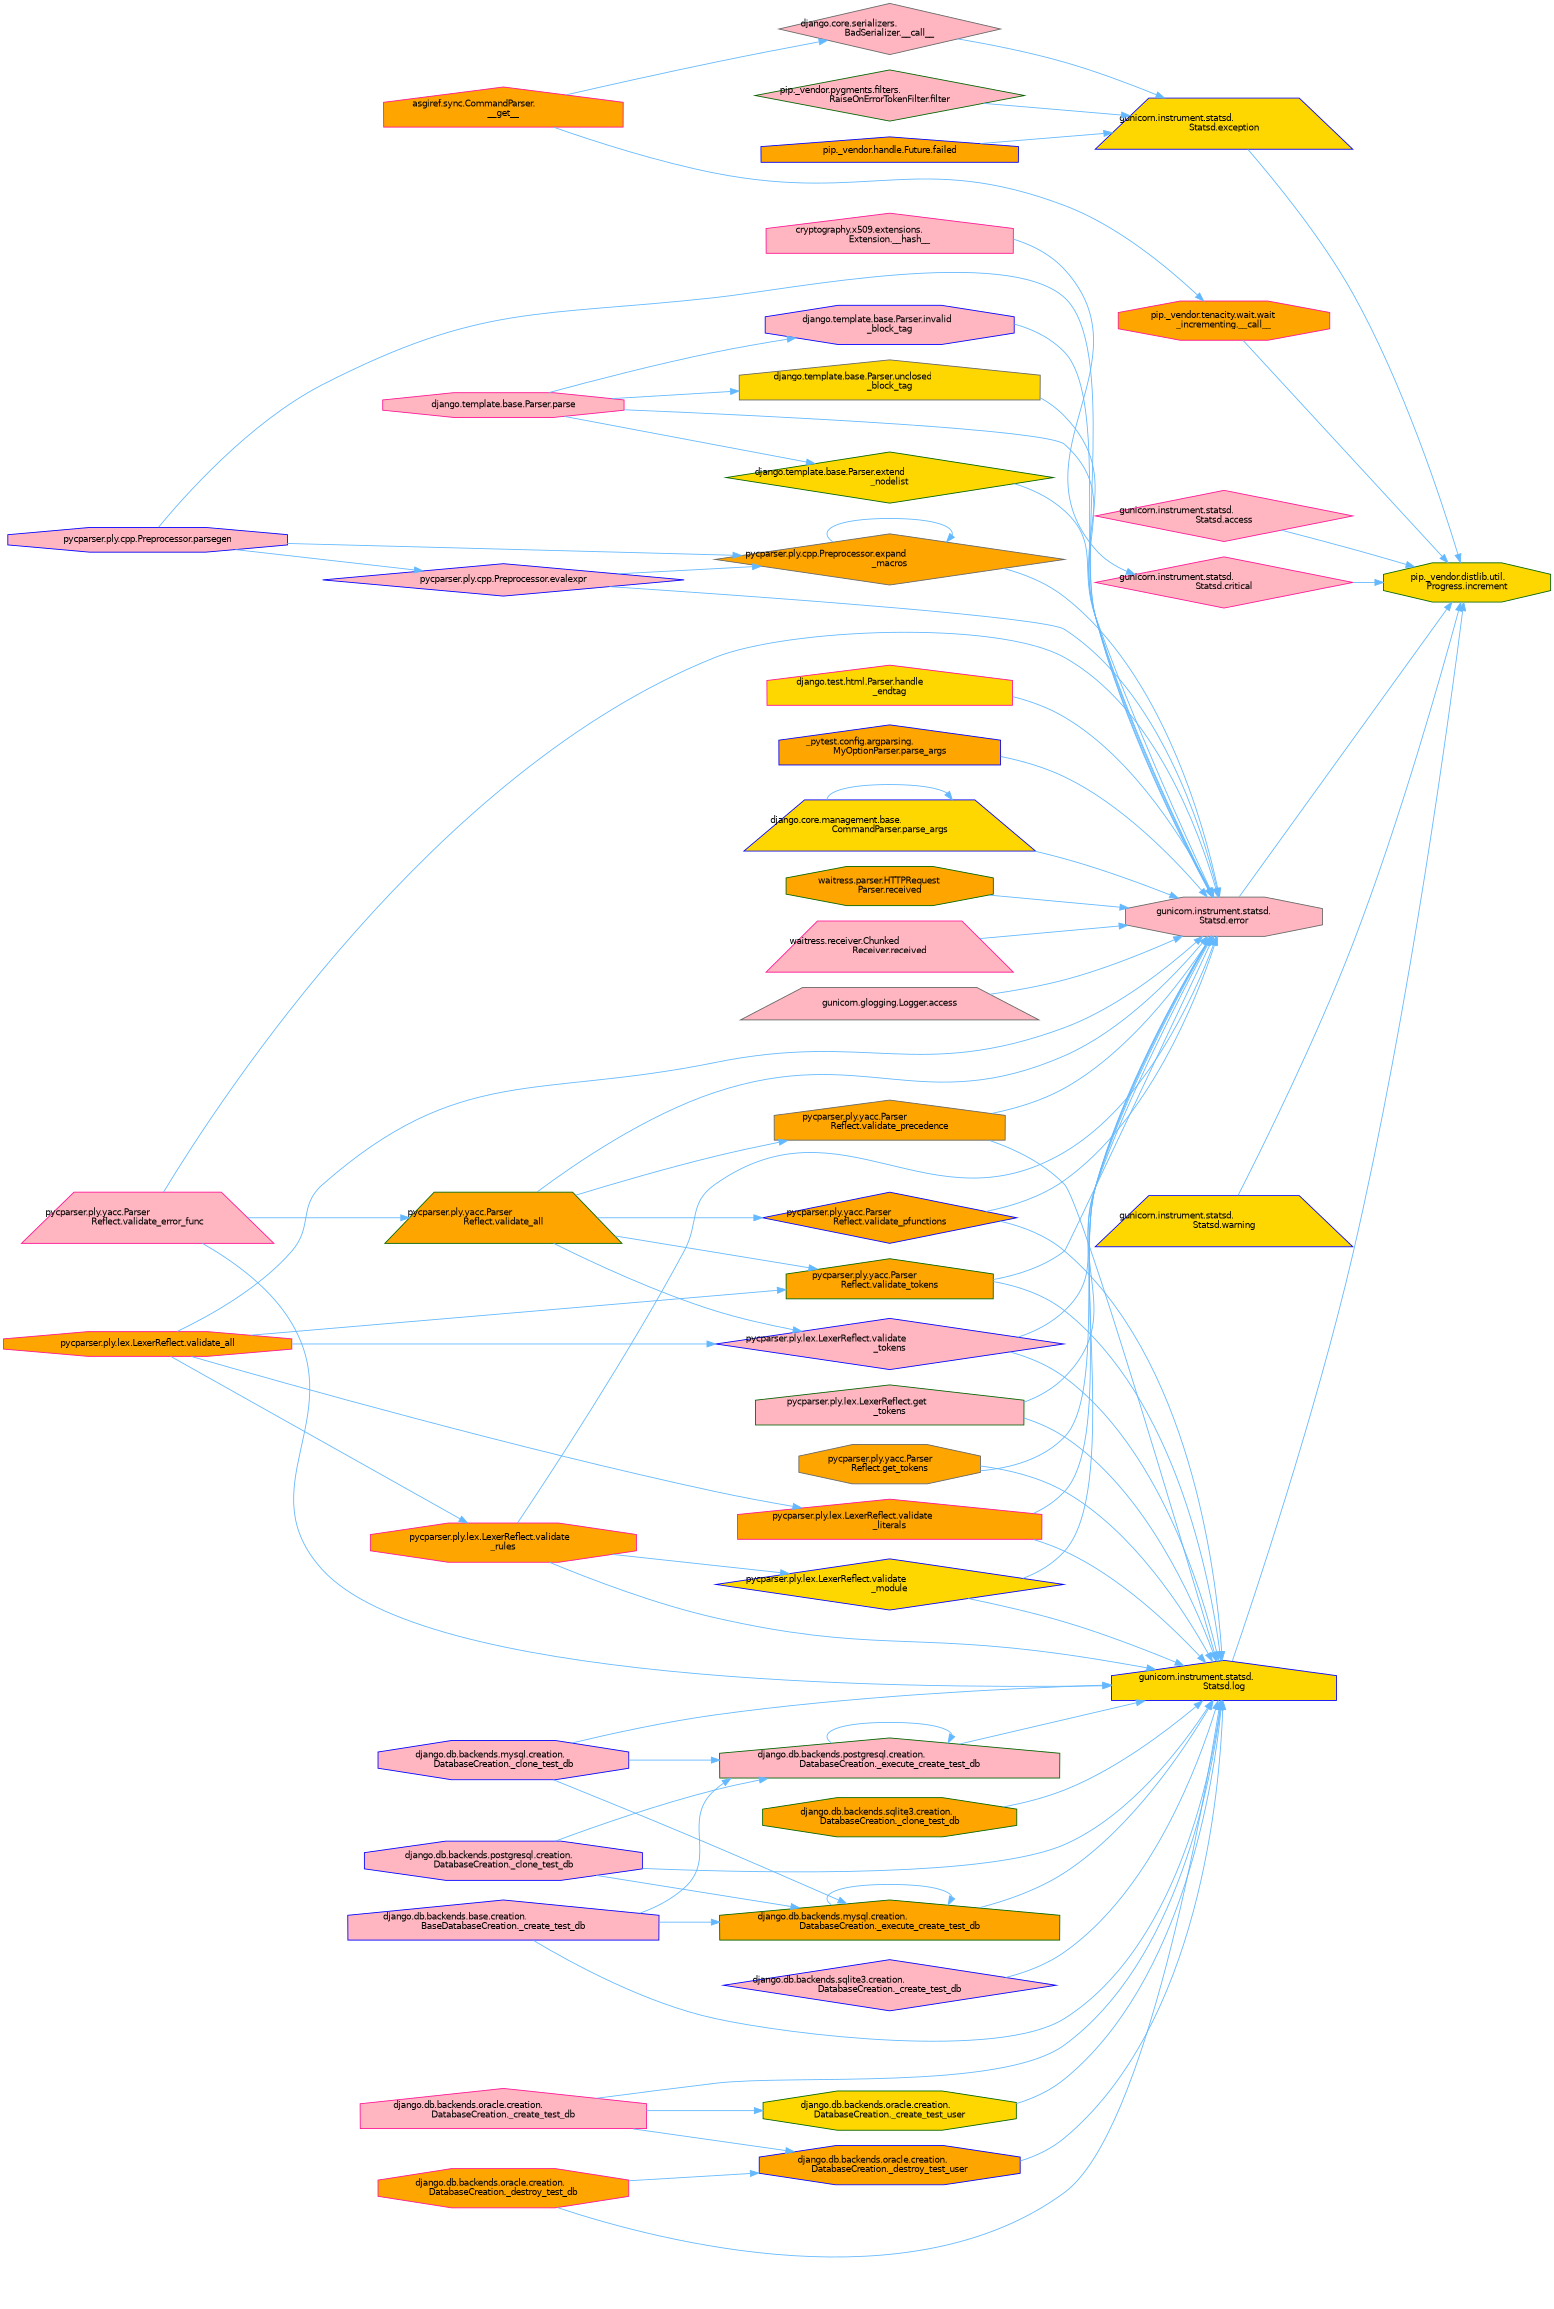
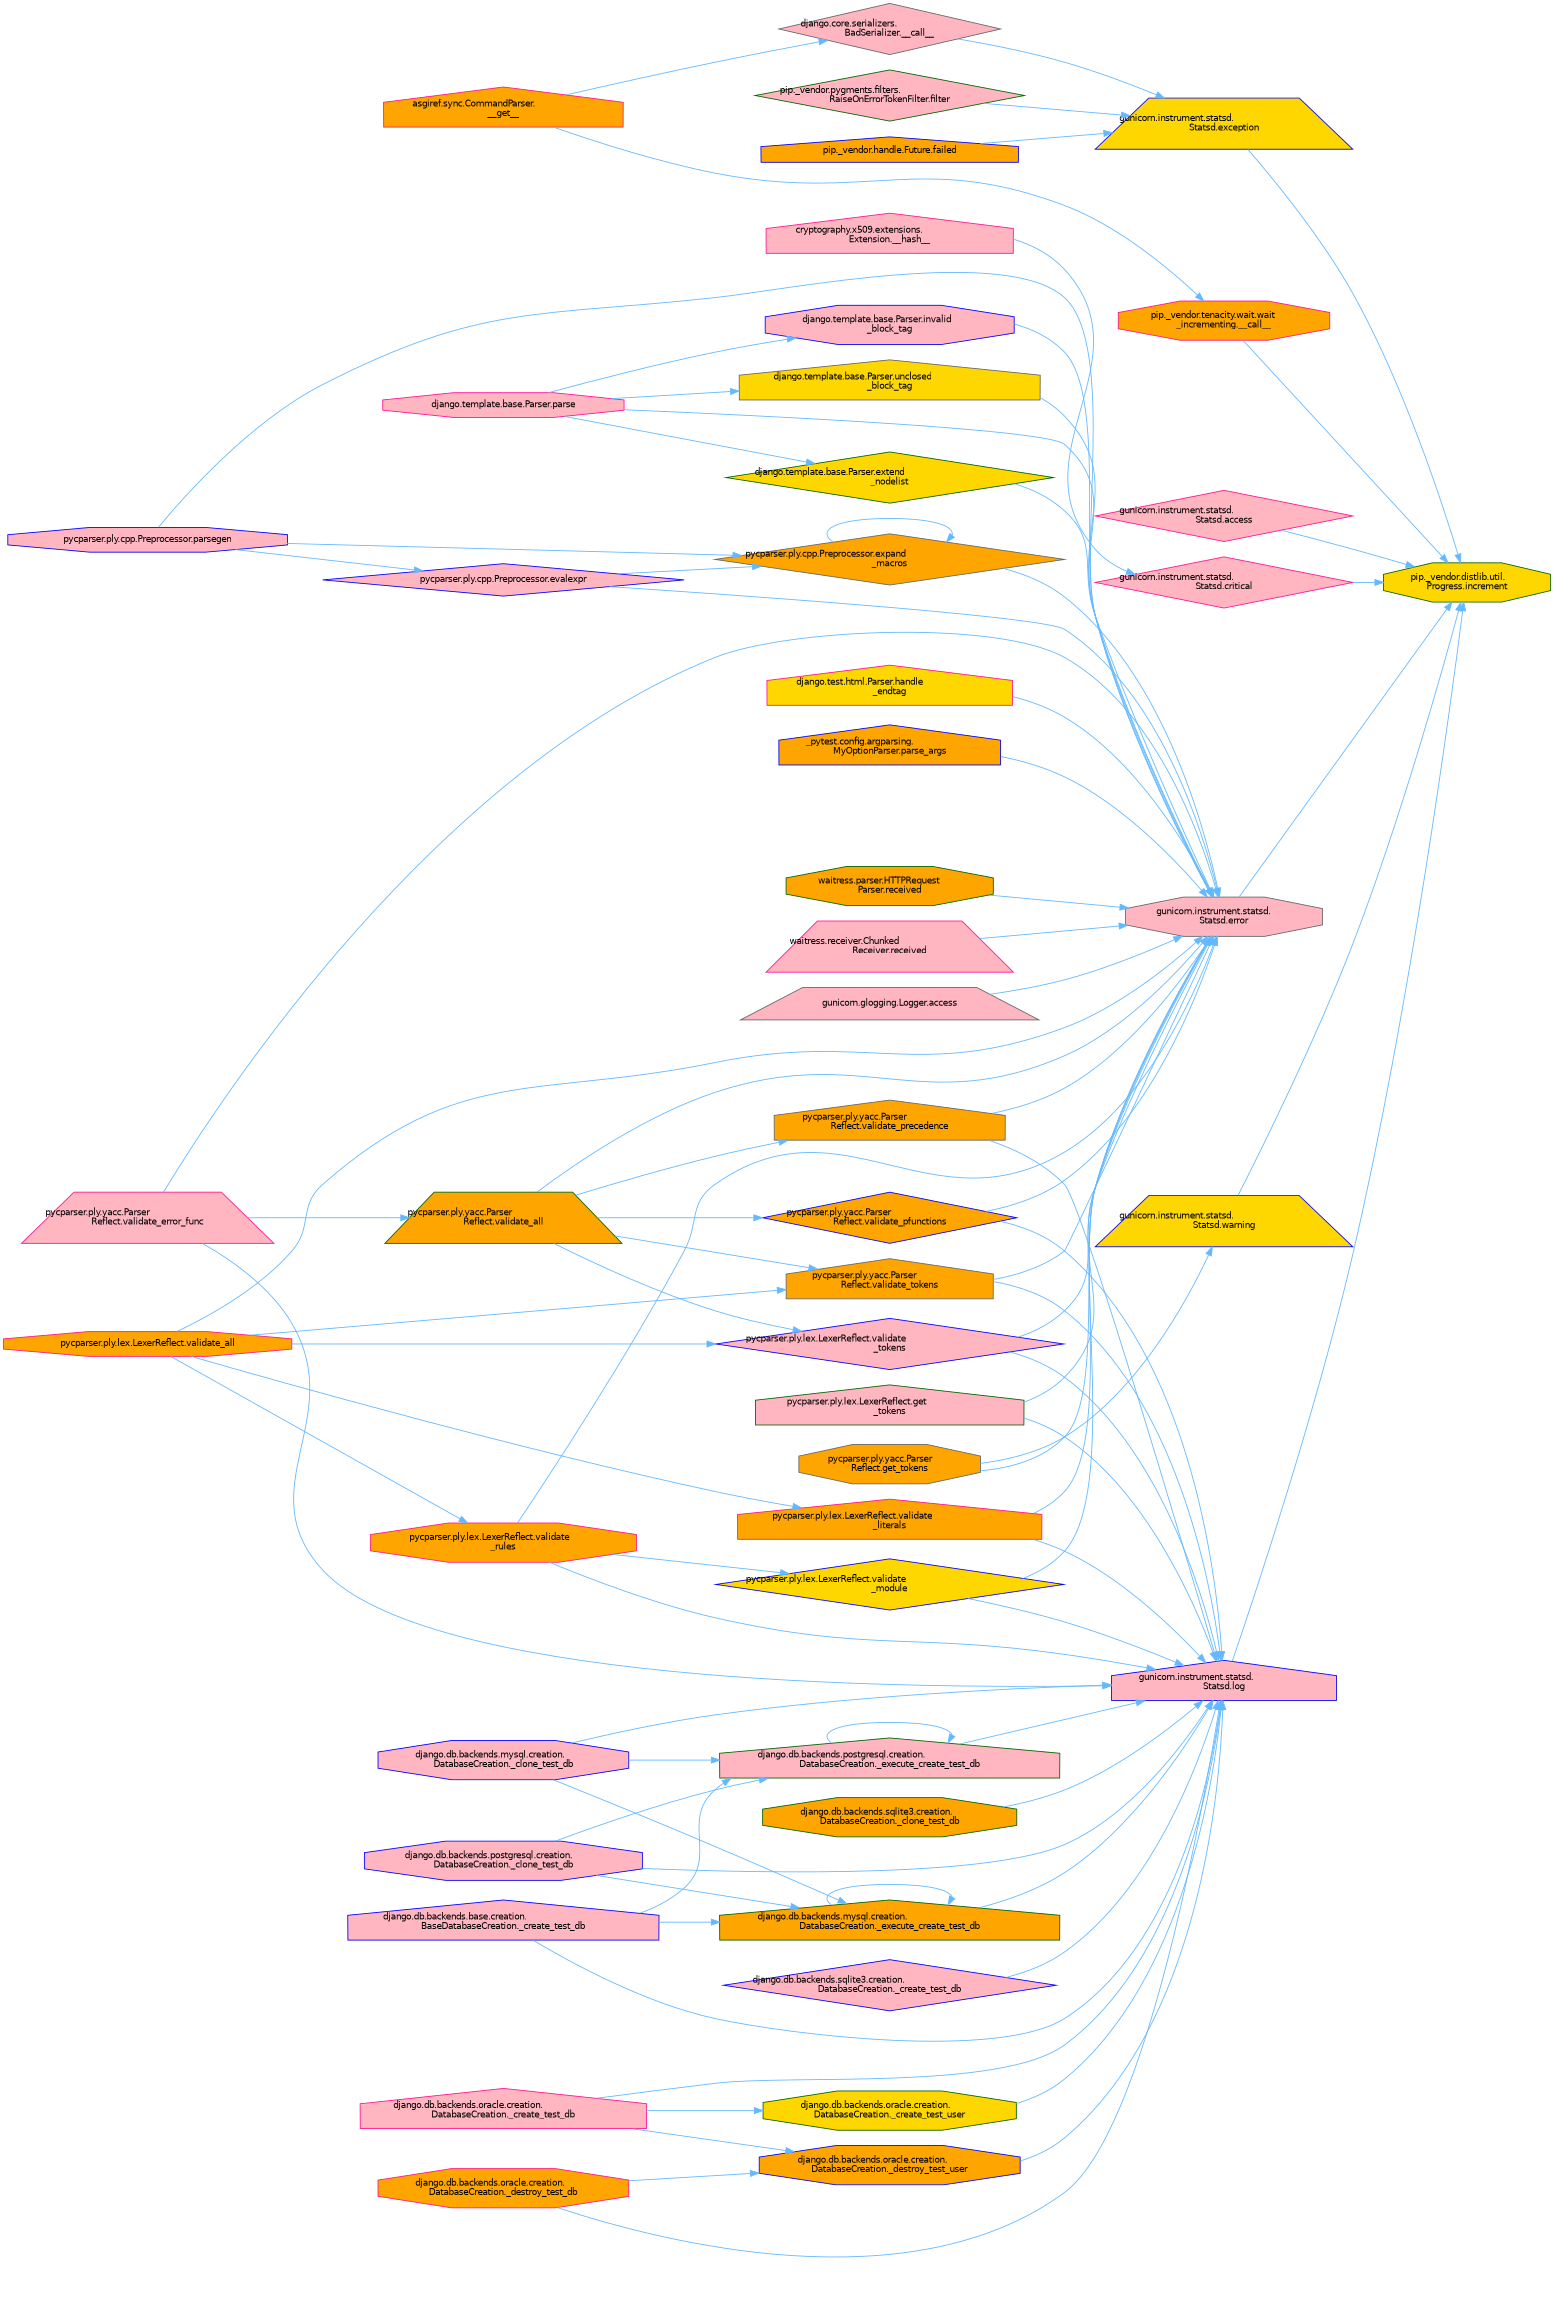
node "django.core.management.base. CommandParser.parse_args": removed
node "pycparser.ply.yacc.Parser Reflect.validate_tokens": color darkgreen -> gray40
edge "pycparser.ply.yacc.Parser Reflect.get_tokens" -> "gunicorn.instrument.statsd. Statsd.log": now "pycparser.ply.yacc.Parser Reflect.get_tokens" -> "gunicorn.instrument.statsd. Statsd.warning"
node "gunicorn.instrument.statsd. Statsd.log": fillcolor gold -> lightpink
